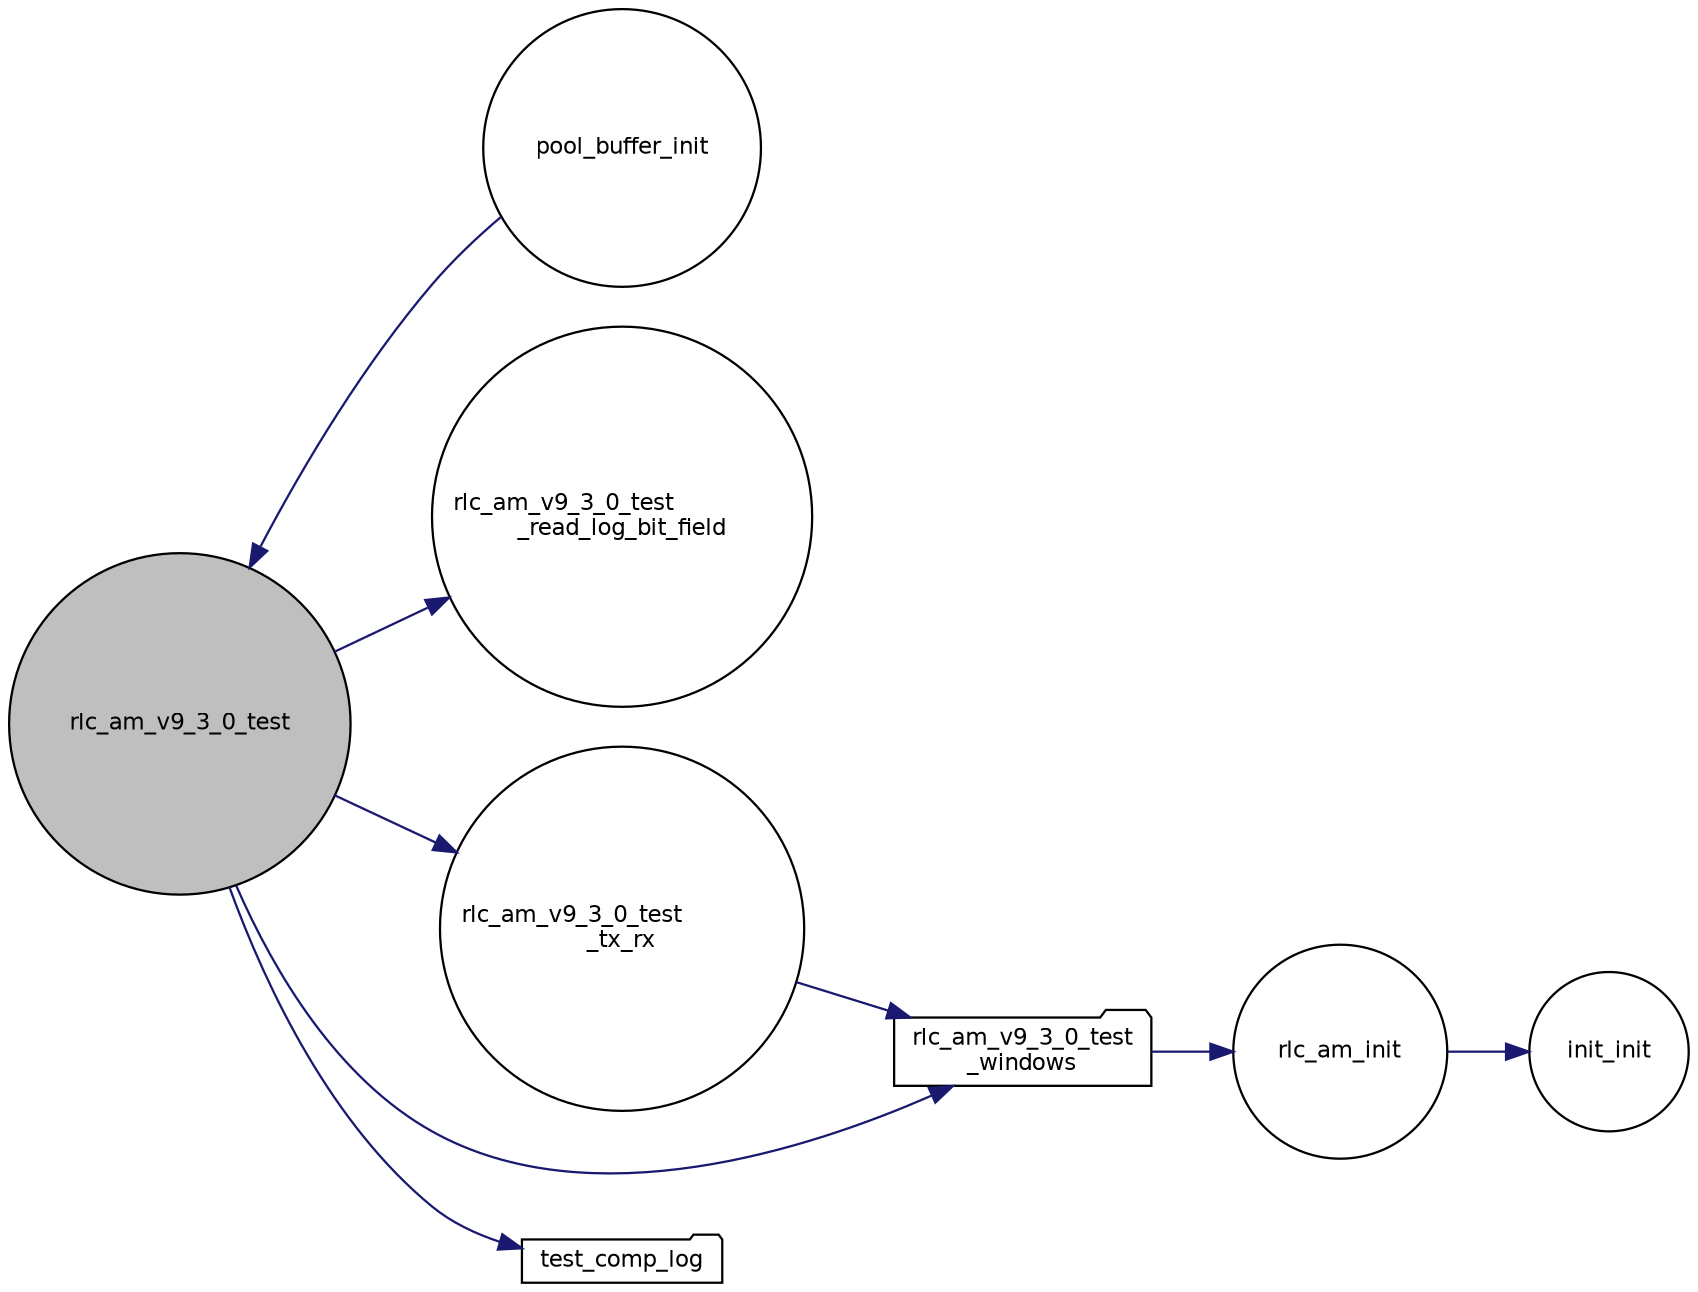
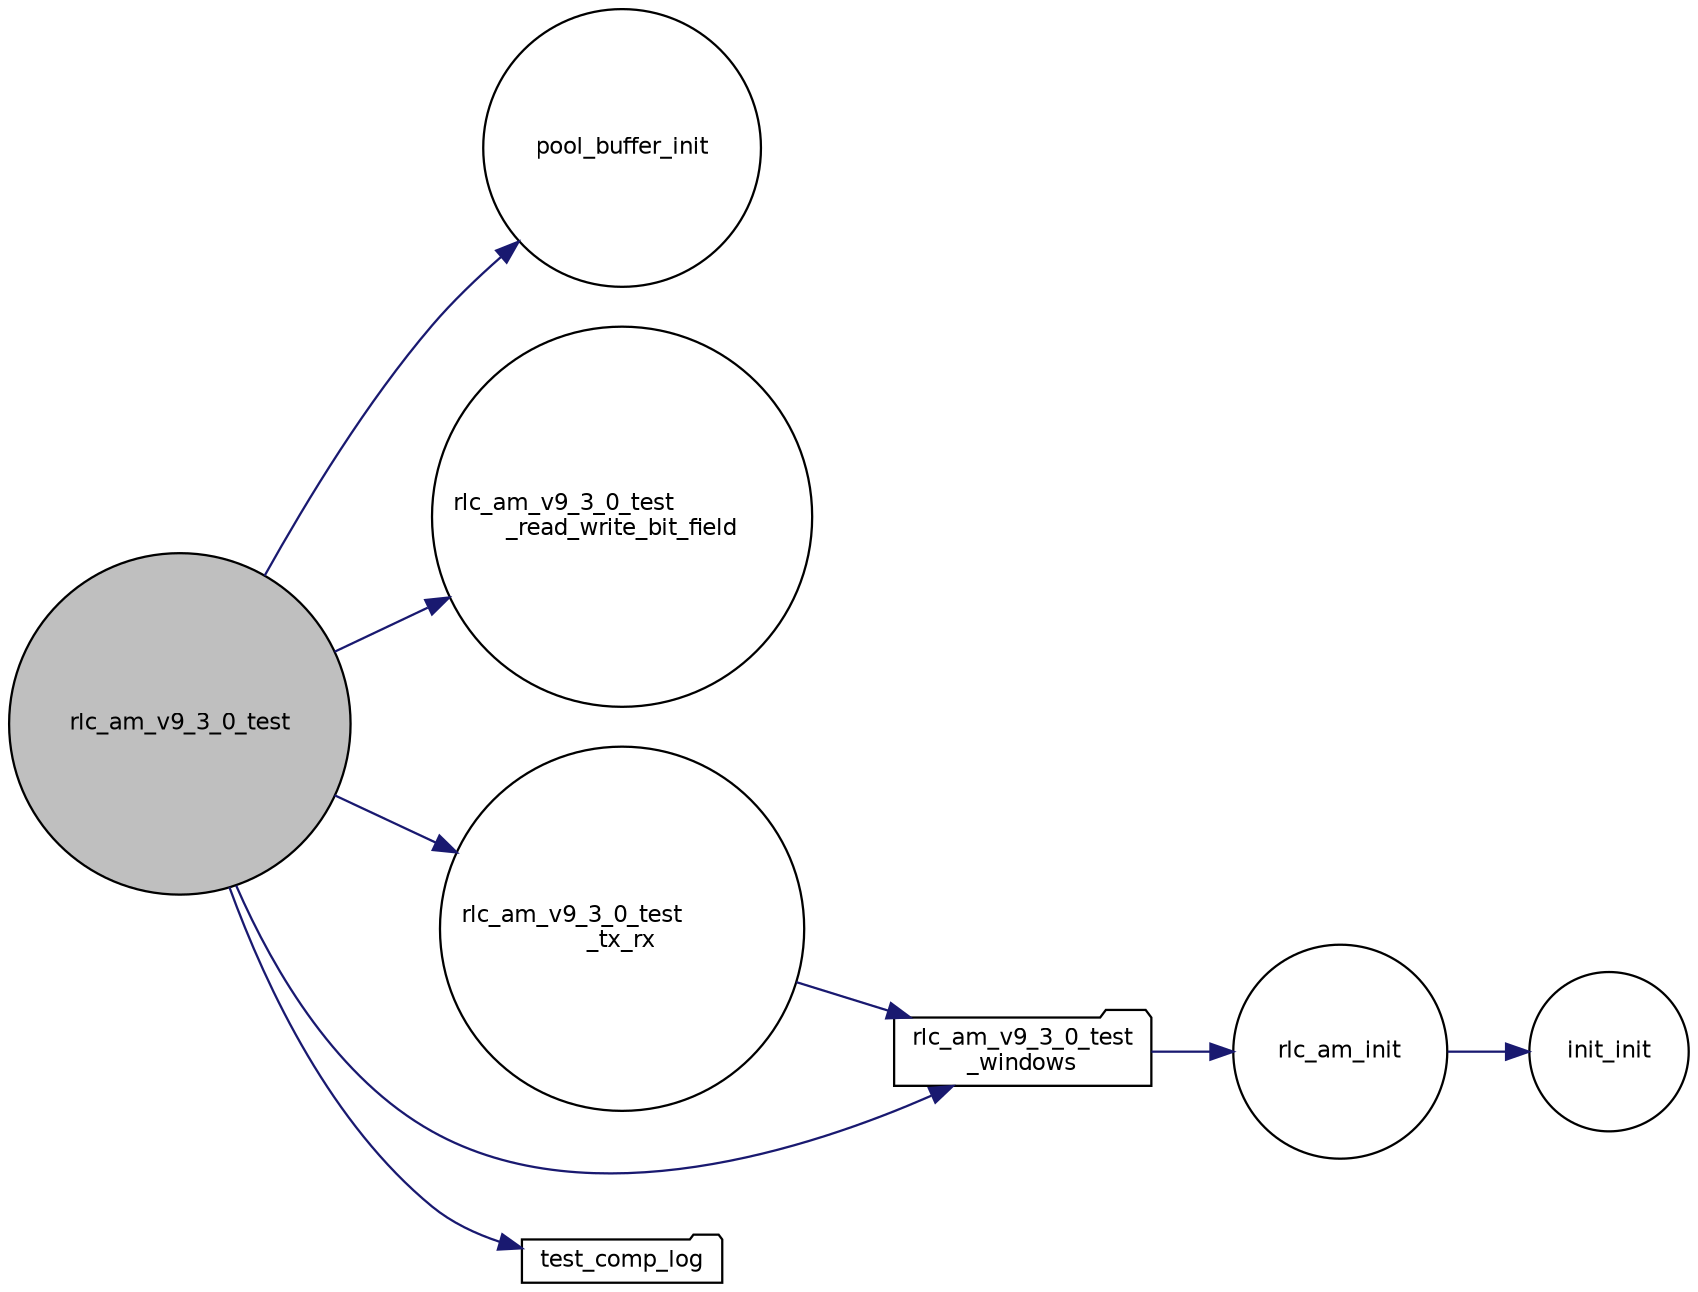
edge "pool_buffer_init" -> "rlc_am_v9_3_0_test": reversed
node "rlc_am_v9_3_0_test _read_log_bit_field": label "rlc_am_v9_3_0_test _read_log_bit_field" -> "rlc_am_v9_3_0_test _read_write_bit_field"
